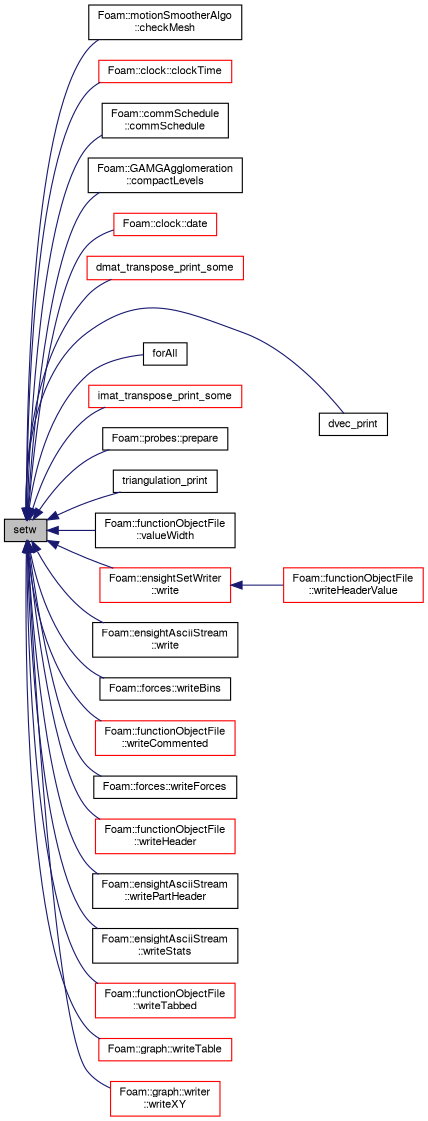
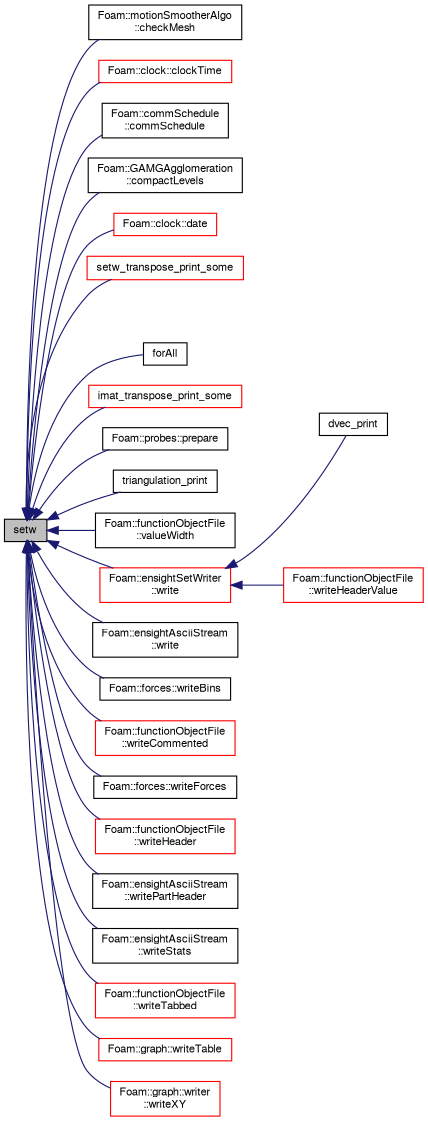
node "dmat_transpose_print_some": label "dmat_transpose_print_some" -> "setw_transpose_print_some"
edge "dvec_print" -> "setw": now "dvec_print" -> "Foam::ensightSetWriter ::write"
